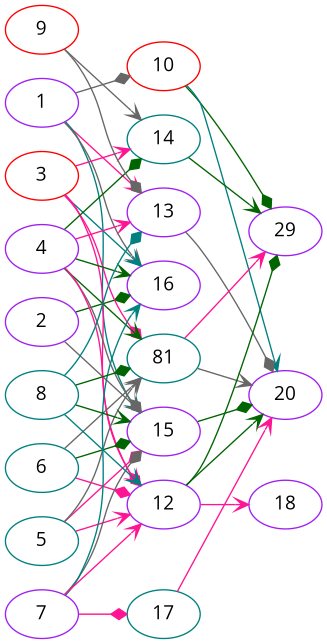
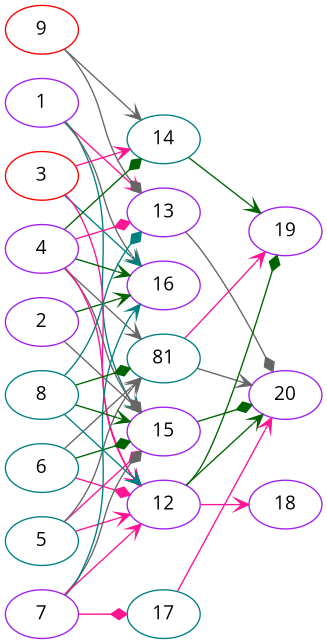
node "10": removed
node "29": label "29" -> "19"
edge "4" -> "13": arrowhead vee -> diamond
edge "3" -> "81": removed
edge "4" -> "81": color darkgreen -> gray40
edge "2" -> "16": arrowhead diamond -> vee
edge "3" -> "12": arrowhead diamond -> vee
